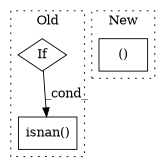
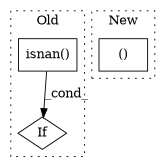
edge "If" -> "isnan()": reversed
